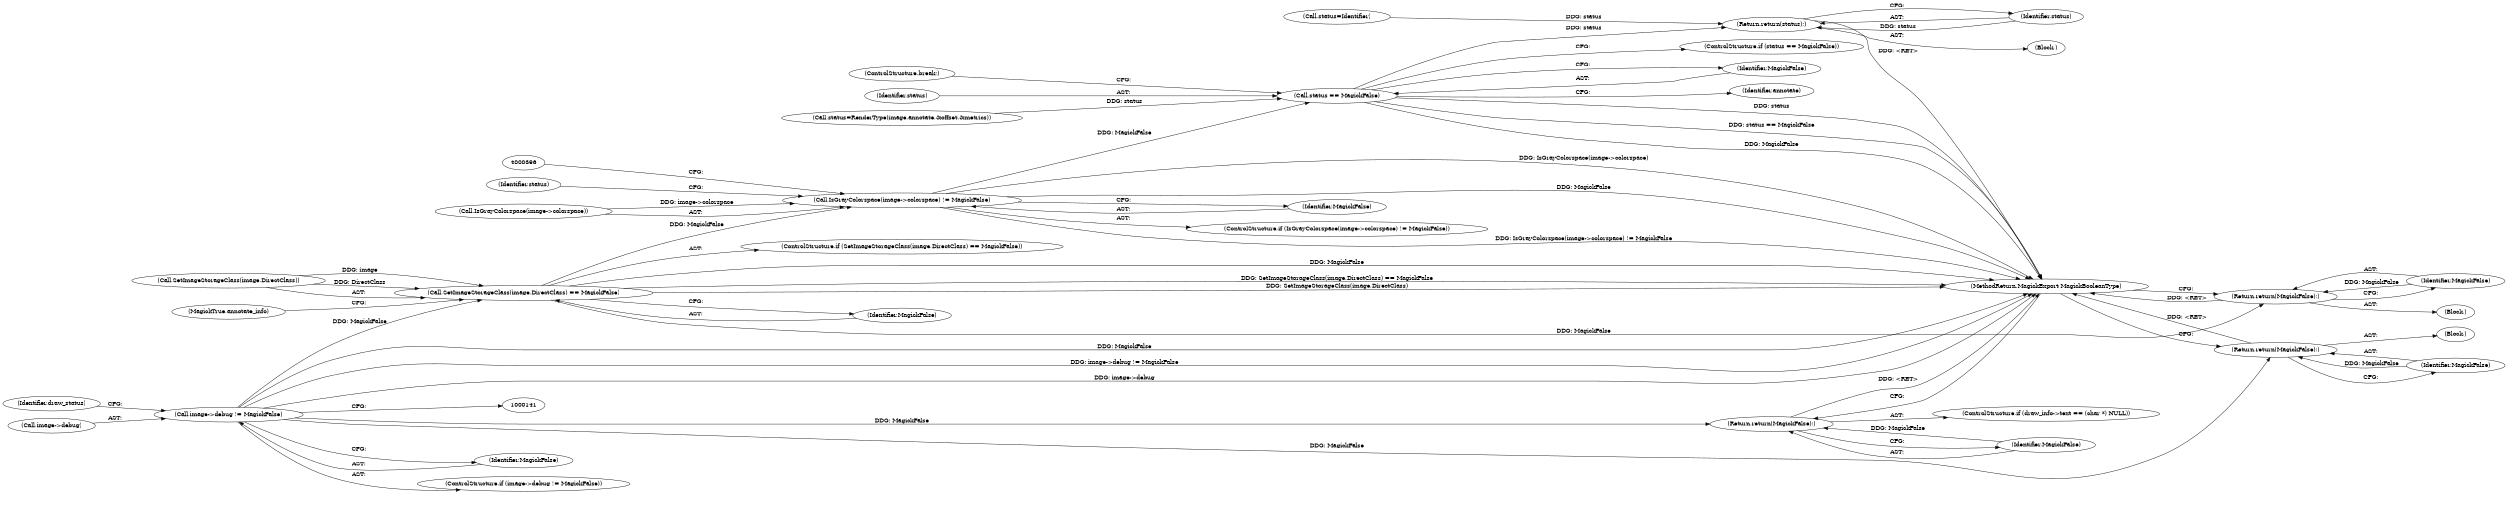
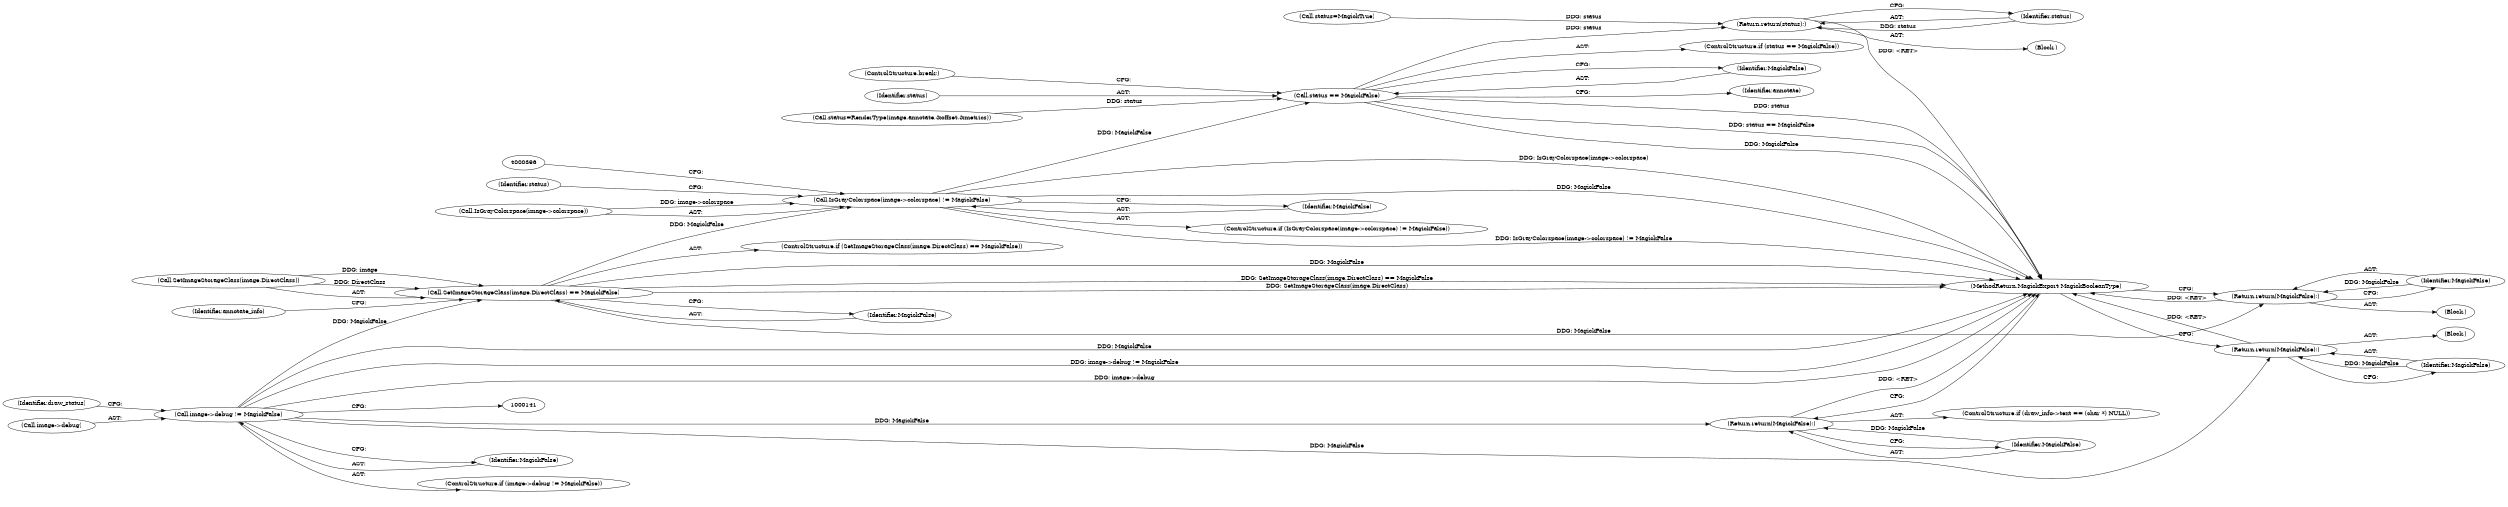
node "(Call,status=Identifier)": label "(Call,status=Identifier)" -> "(Call,status=MagickTrue)"
edge "(Call,status == MagickFalse)" -> "(ControlStructure,if (status == MagickFalse))": label "CFG: " -> "AST: "
node "(MagickTrue,annotate_info)": label "(MagickTrue,annotate_info)" -> "(Identifier,annotate_info)"
